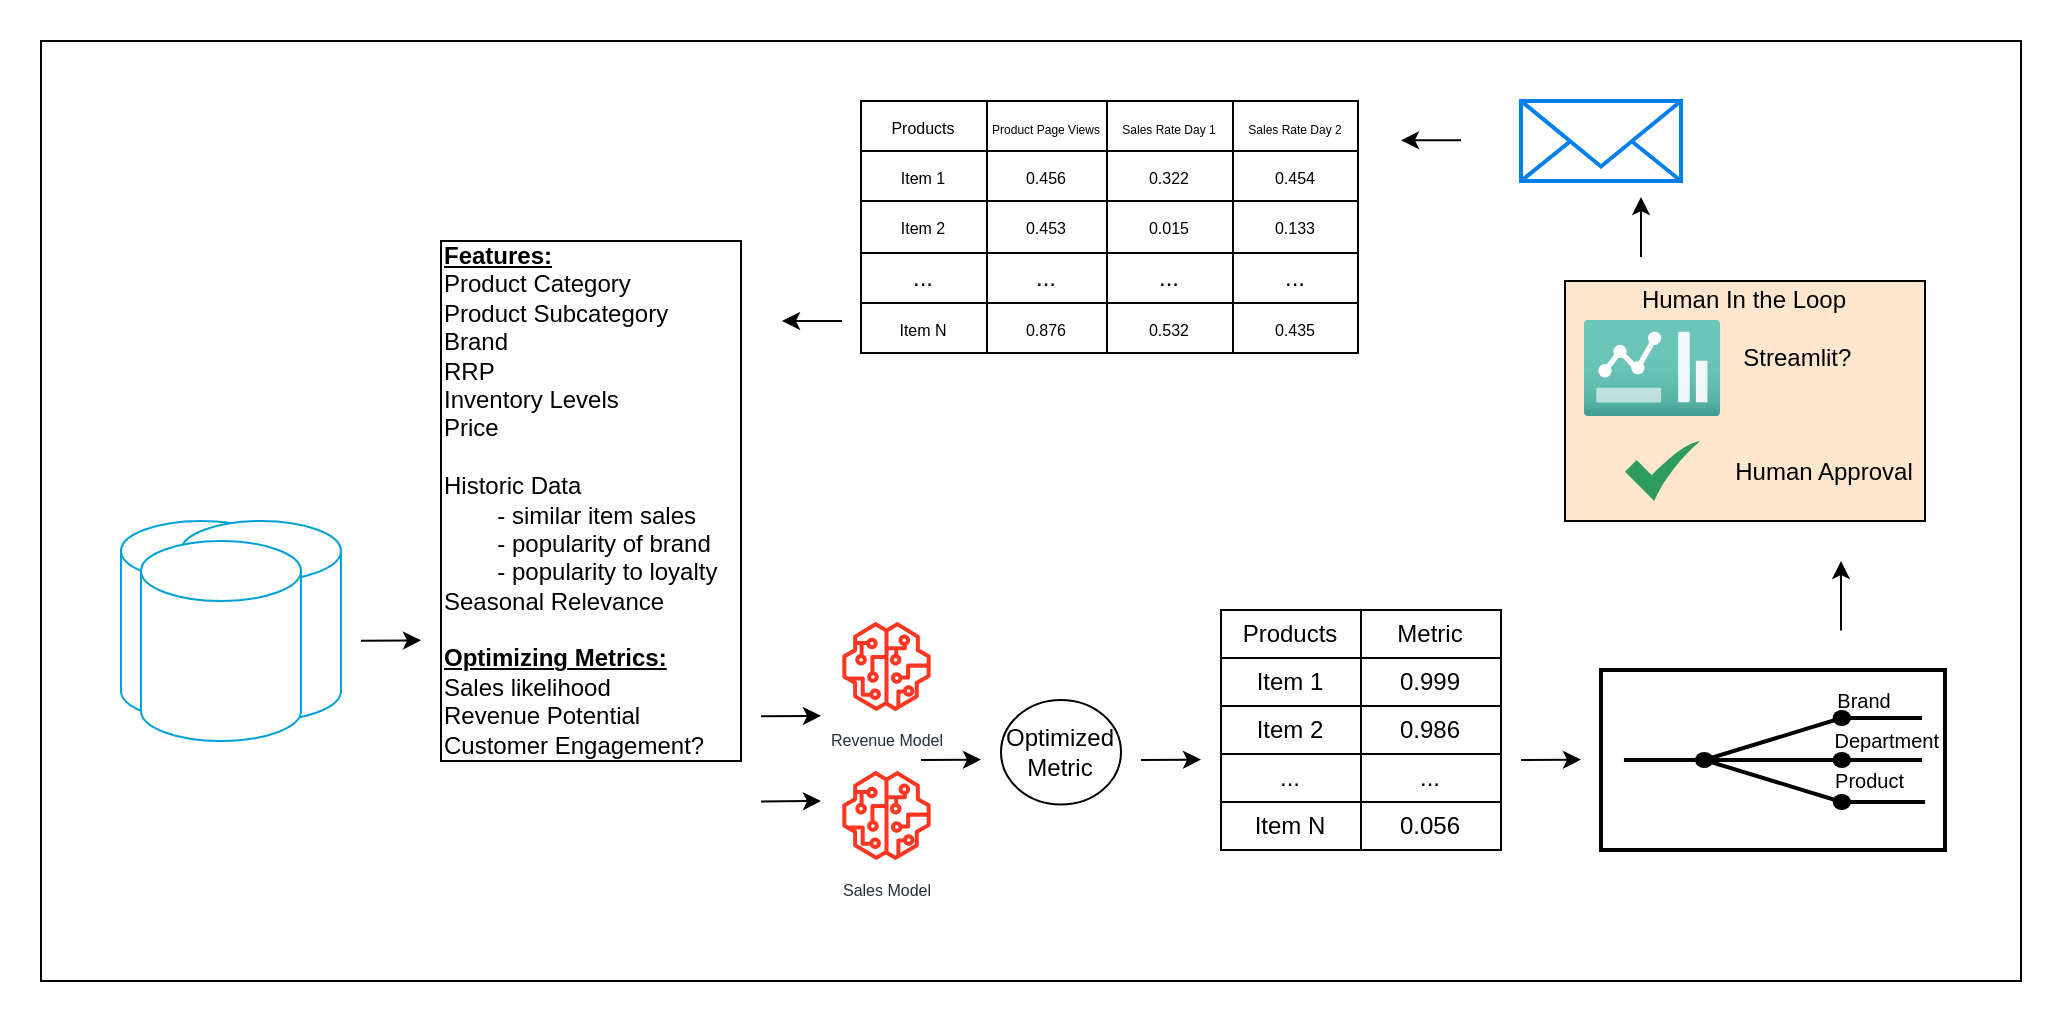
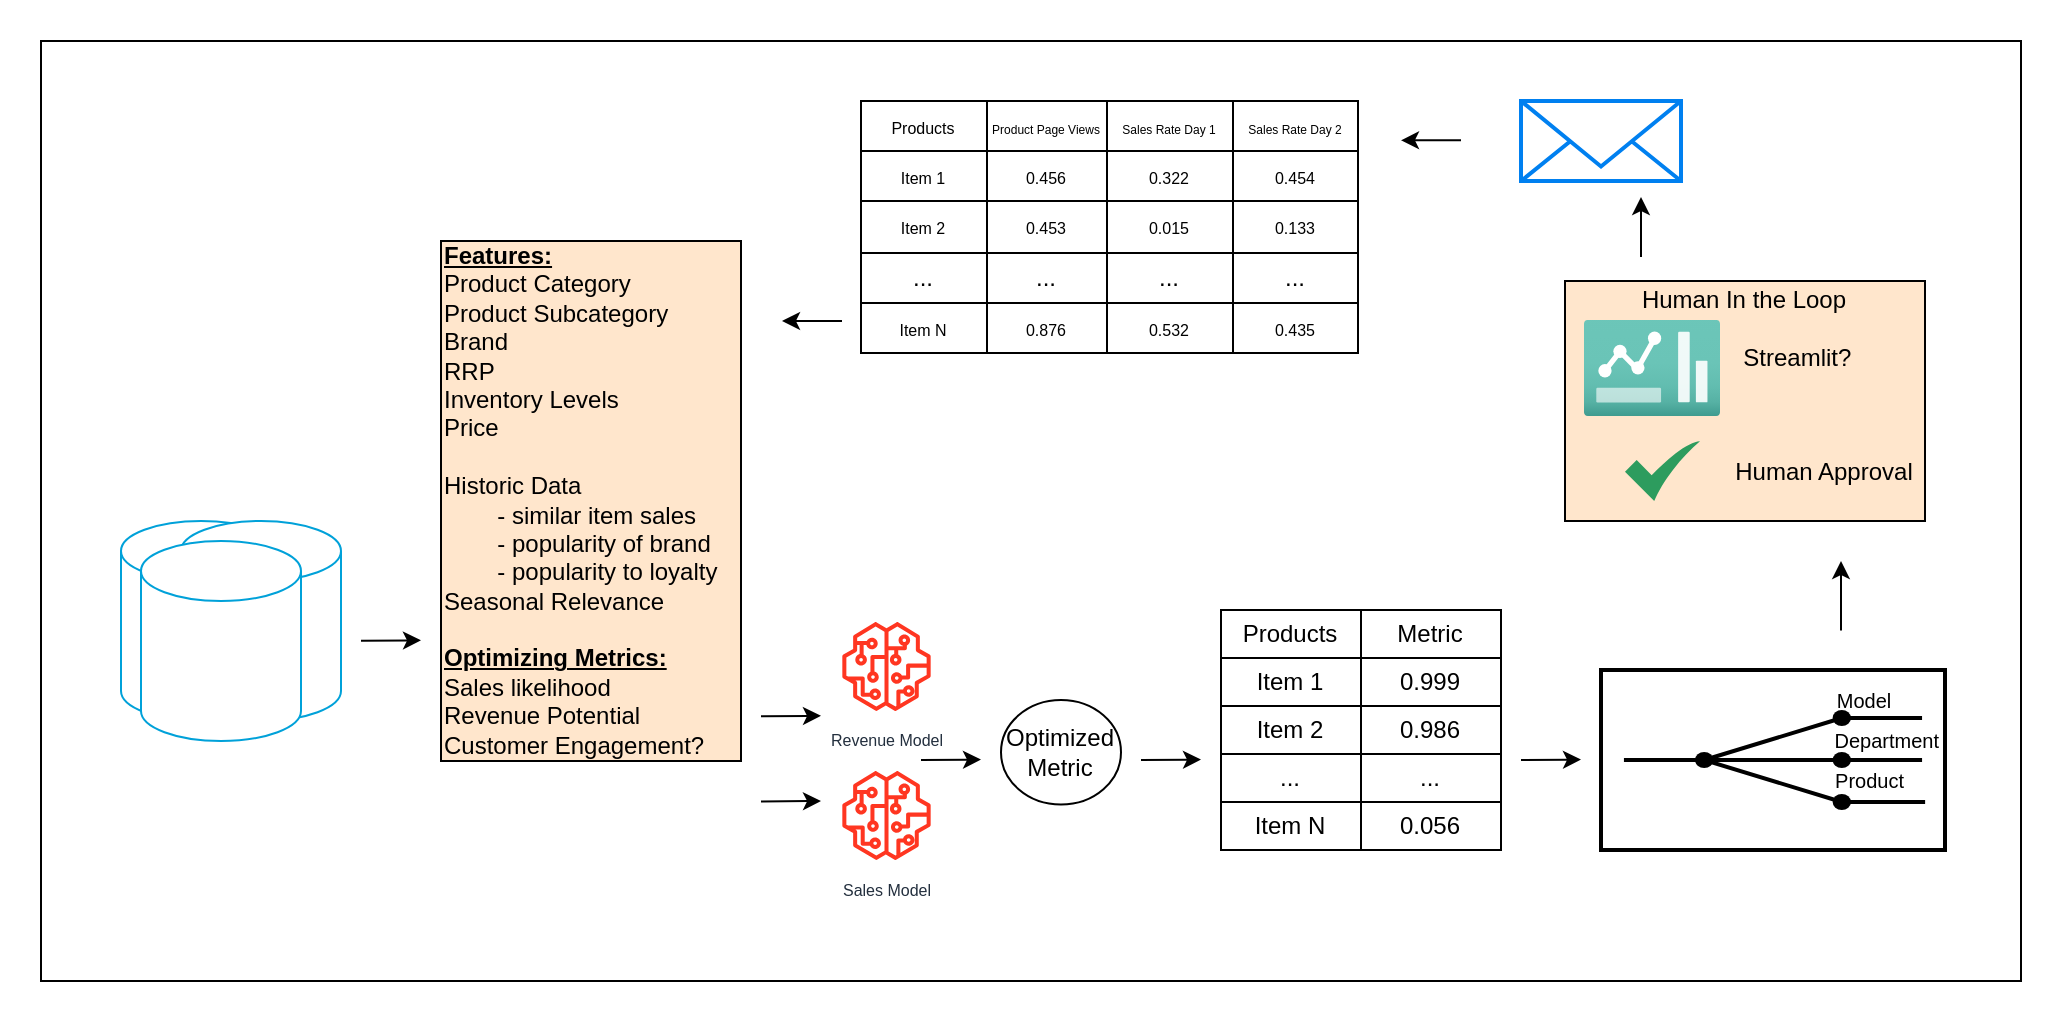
node "Features: Product Category Product Subcategory Brand RRP Inventory Levels Price Historic Data - similar item sales - popularity of brand - popularity to loyalty Seasonal Relevance Optimizing Metrics: Sales likelihood Revenue Potential Customer Engagement?": fillcolor #ffffff -> #ffe6cc
node "Brand": label "Brand" -> "Model"
